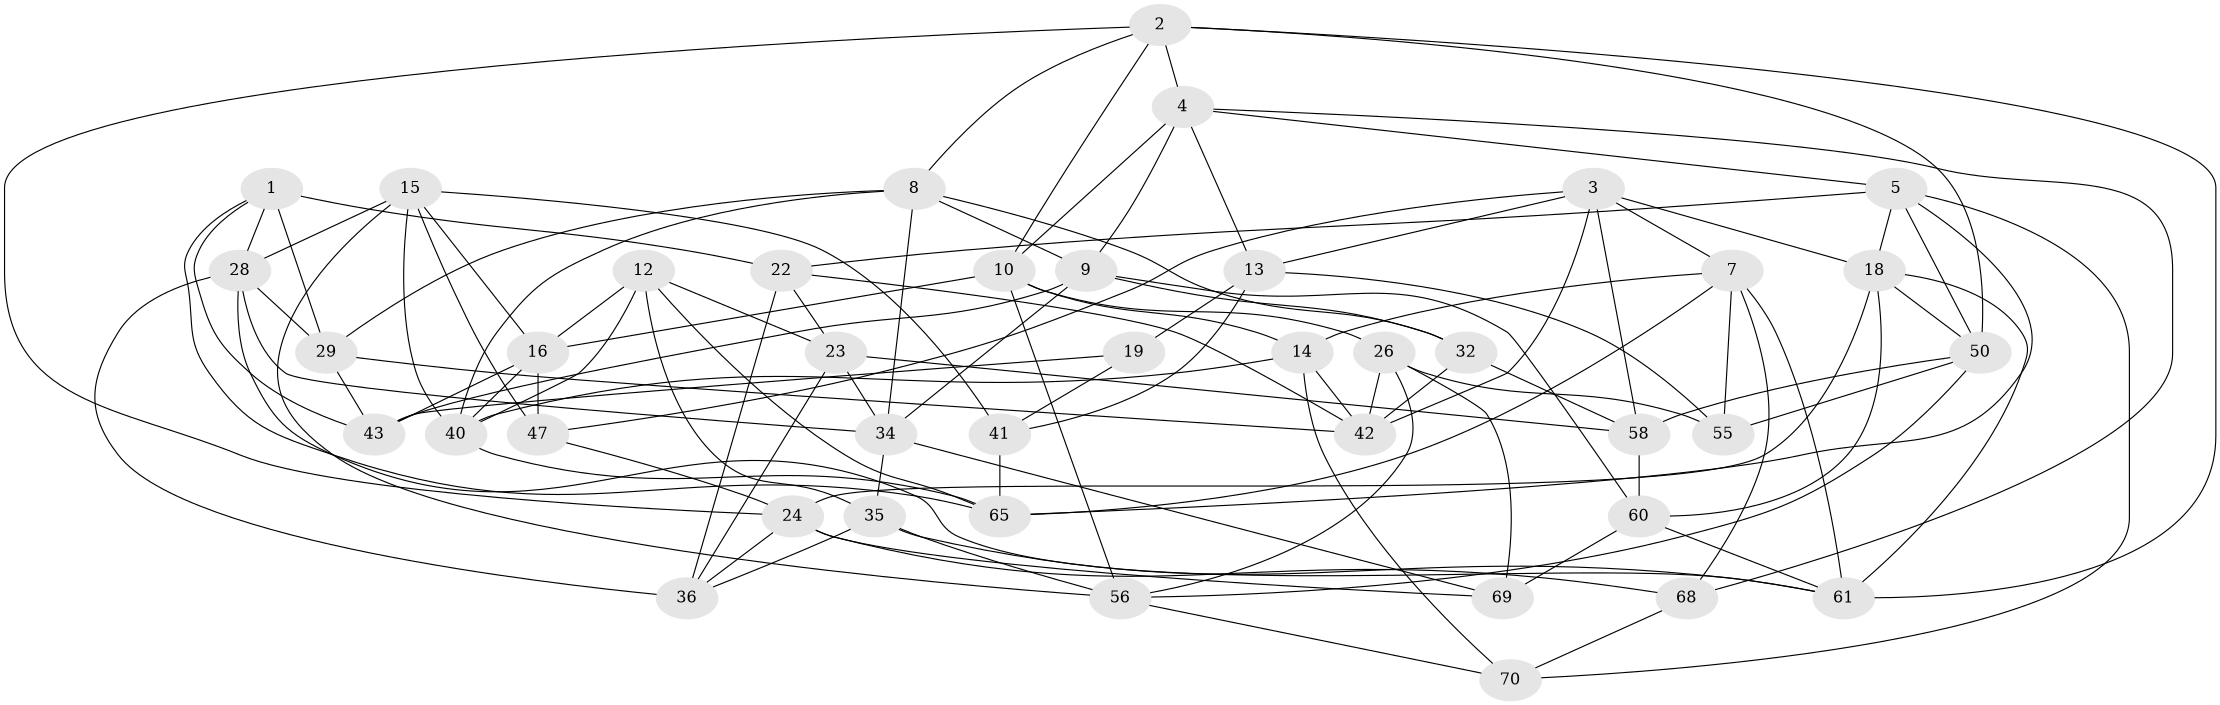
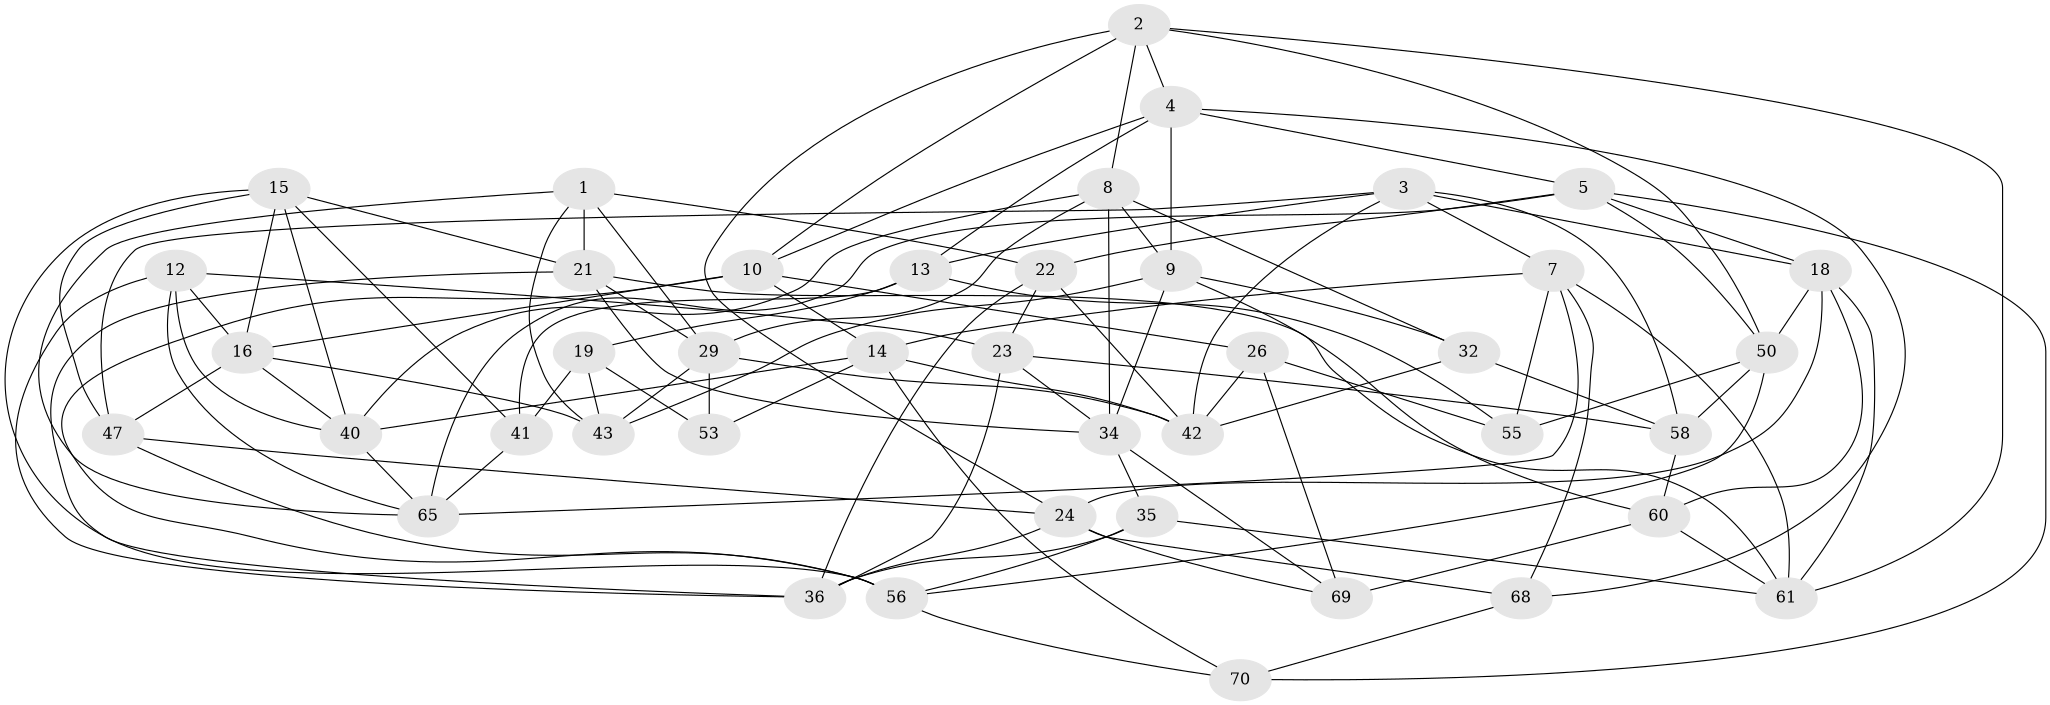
node "28": label "28" -> "21"
node "53": added
edge "12" -- "35": now "12" -- "36"
edge "26" -- "56": now "47" -- "56"
